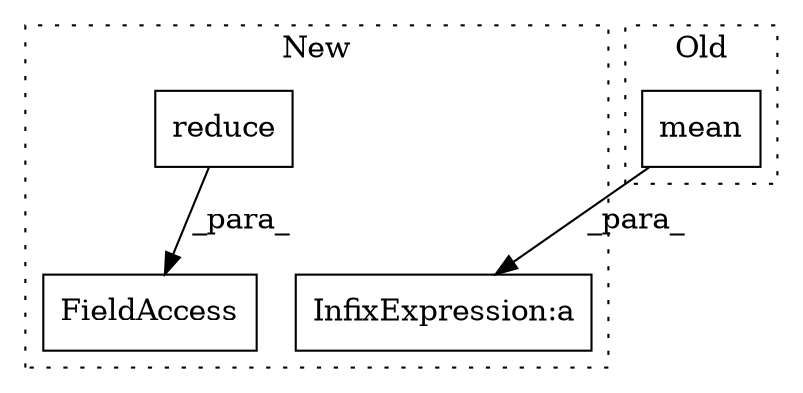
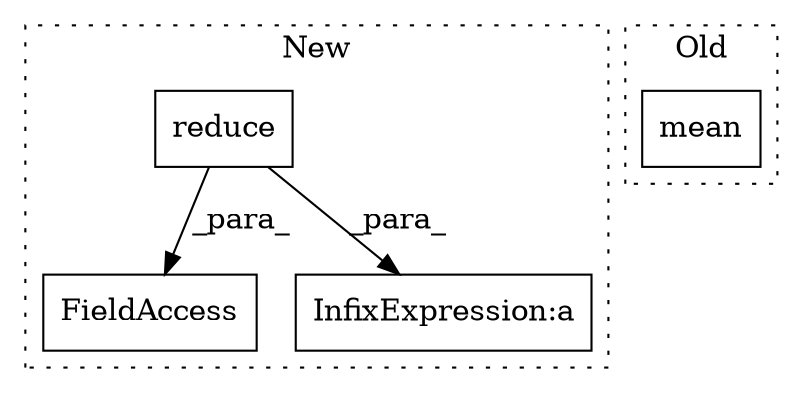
edge "mean" -> "InfixExpression:a": now "reduce" -> "InfixExpression:a"
